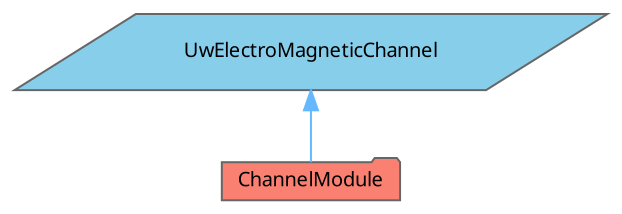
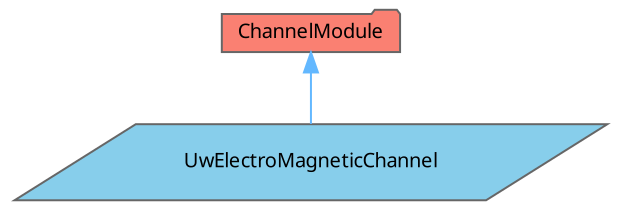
edge "ChannelModule" -> "UwElectroMagneticChannel": reversed
